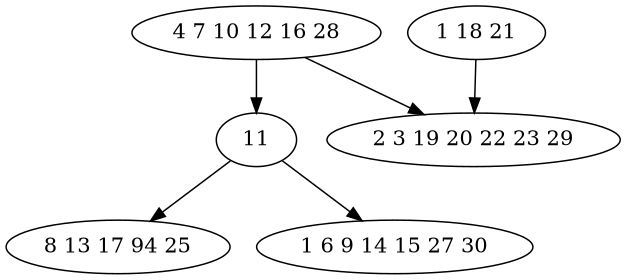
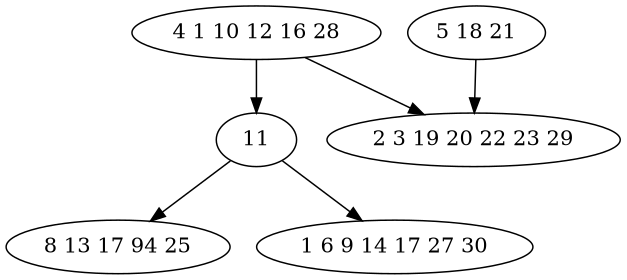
node "4 7 10 12 16 28": label "4 7 10 12 16 28" -> "4 1 10 12 16 28"
node "1 18 21": label "1 18 21" -> "5 18 21"
node "1 6 9 14 15 27 30": label "1 6 9 14 15 27 30" -> "1 6 9 14 17 27 30"
